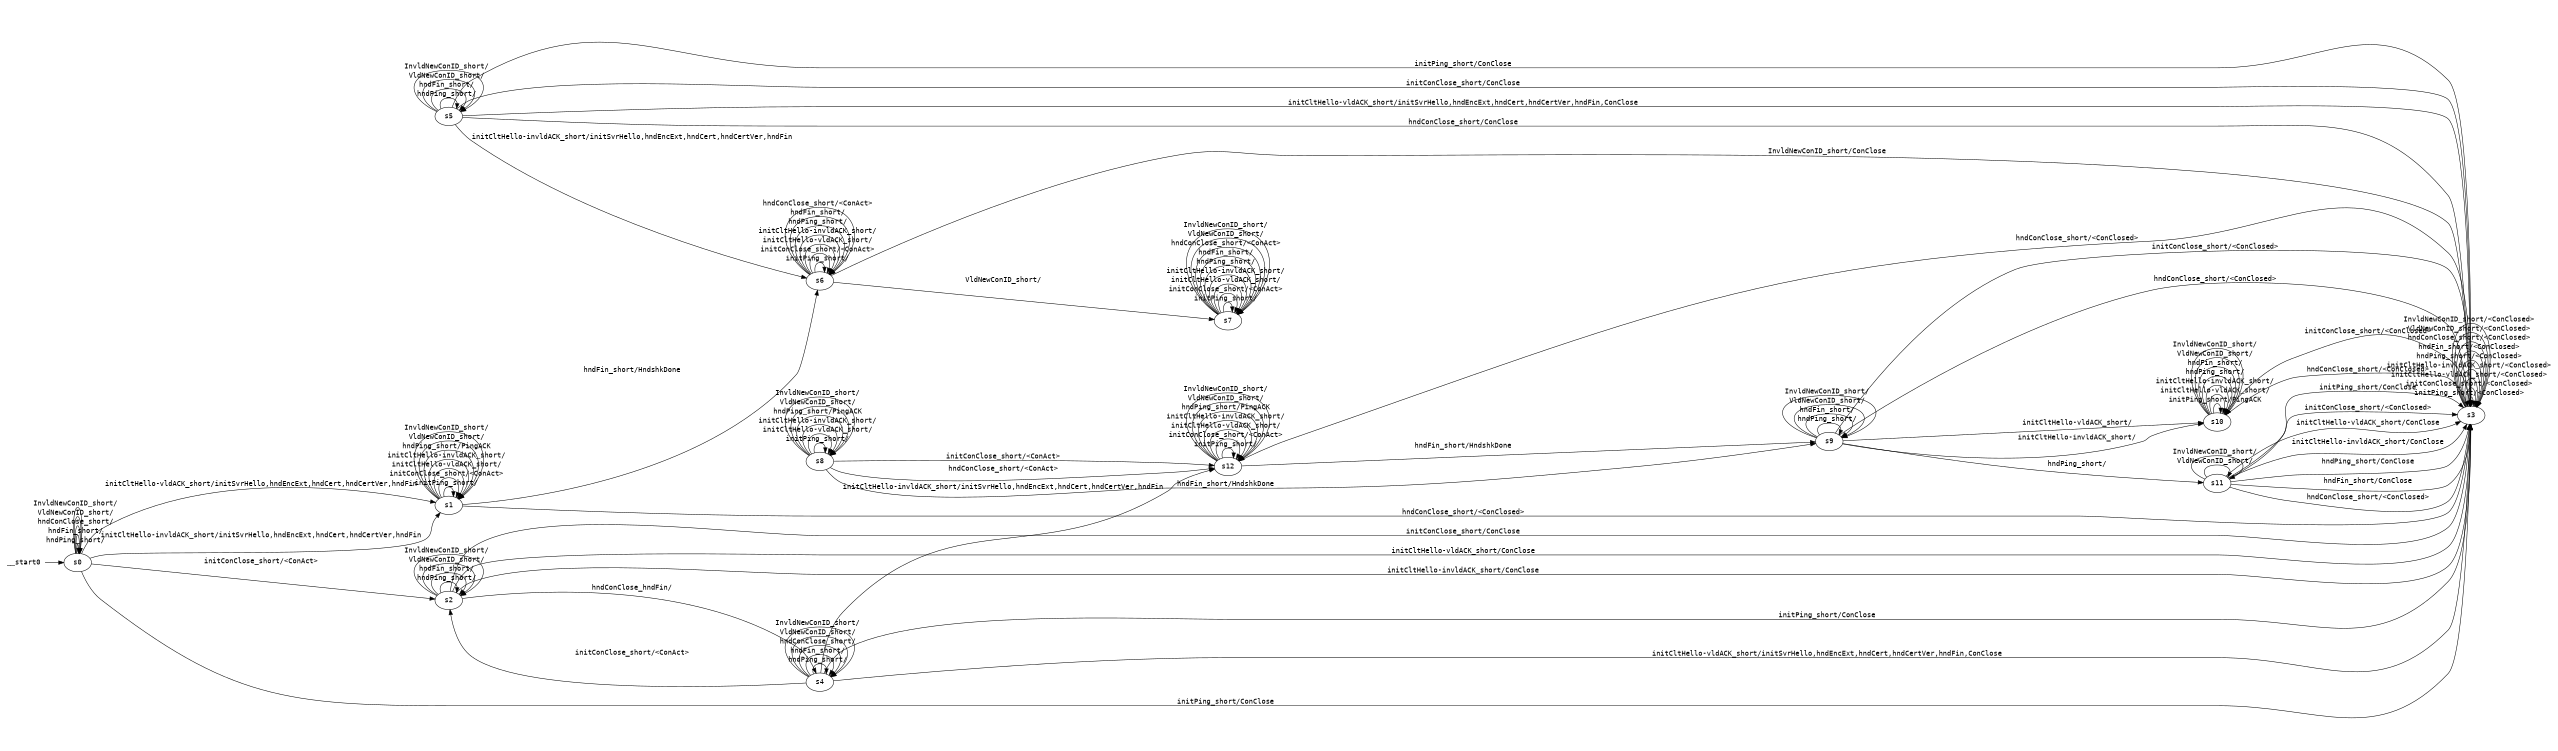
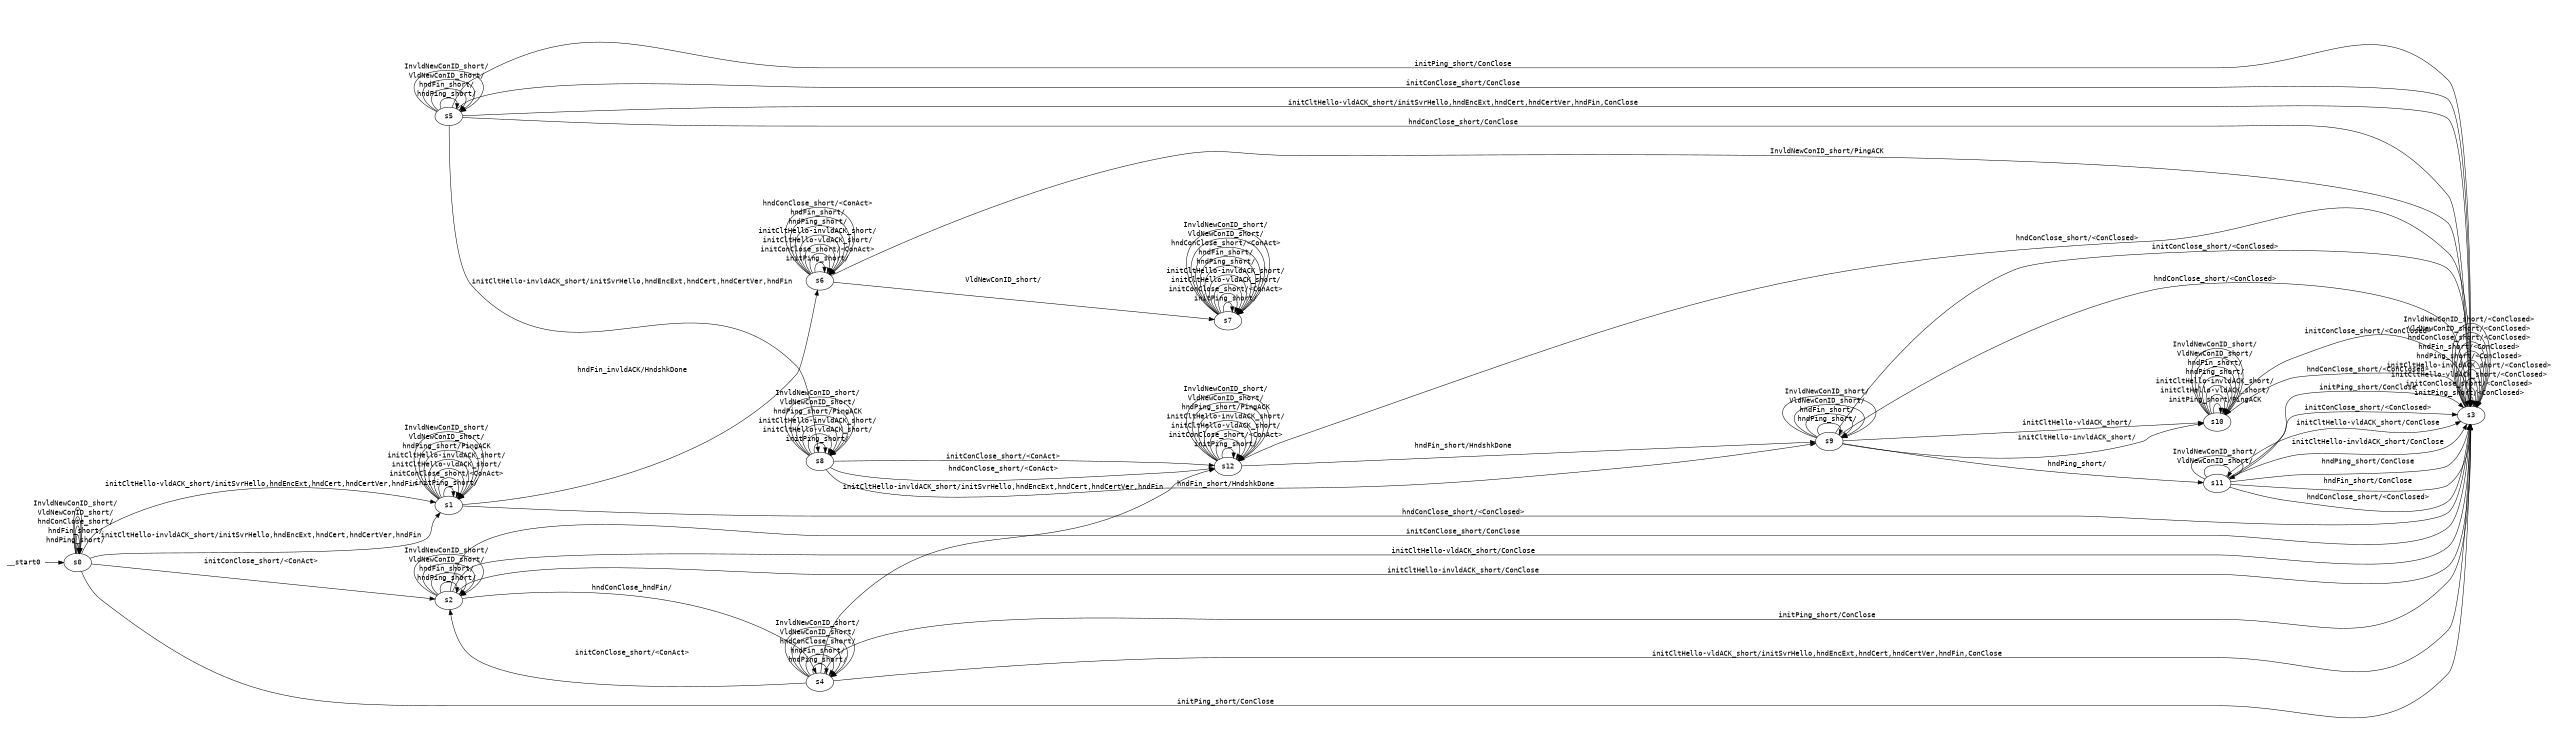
edge "s6" -> "s3": label "InvldNewConID_short/ConClose " -> "InvldNewConID_short/PingACK "
edge "s5" -> "s6": now "s5" -> "s8"
edge "s1" -> "s6": label "hndFin_short/HndshkDone " -> "hndFin_invldACK/HndshkDone "
